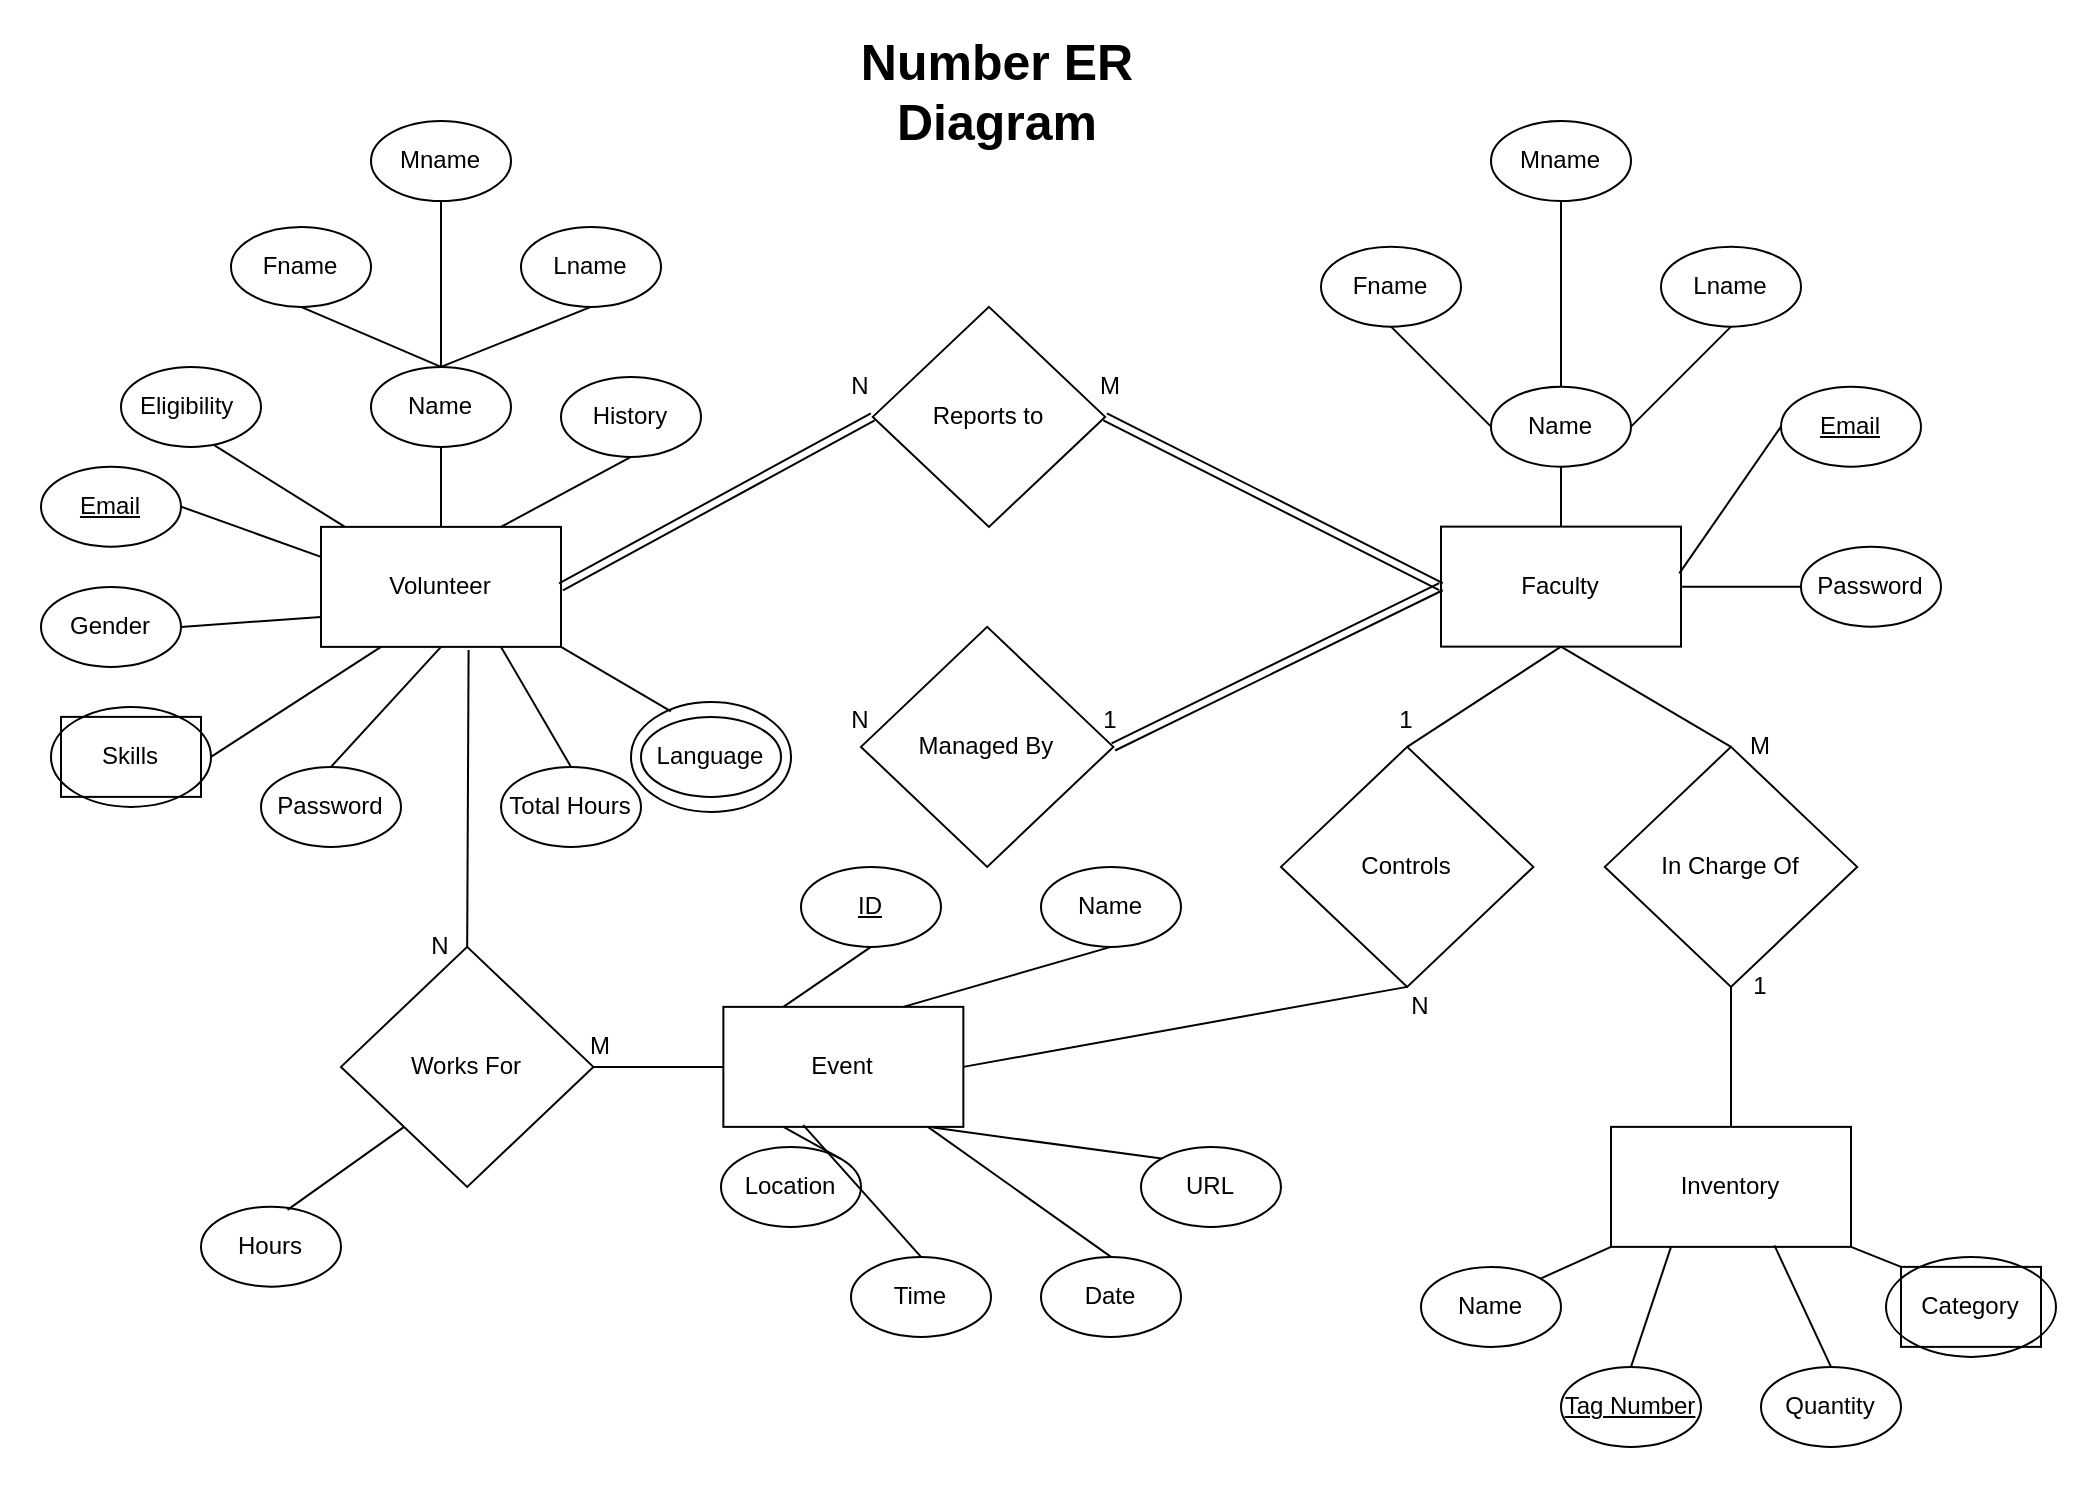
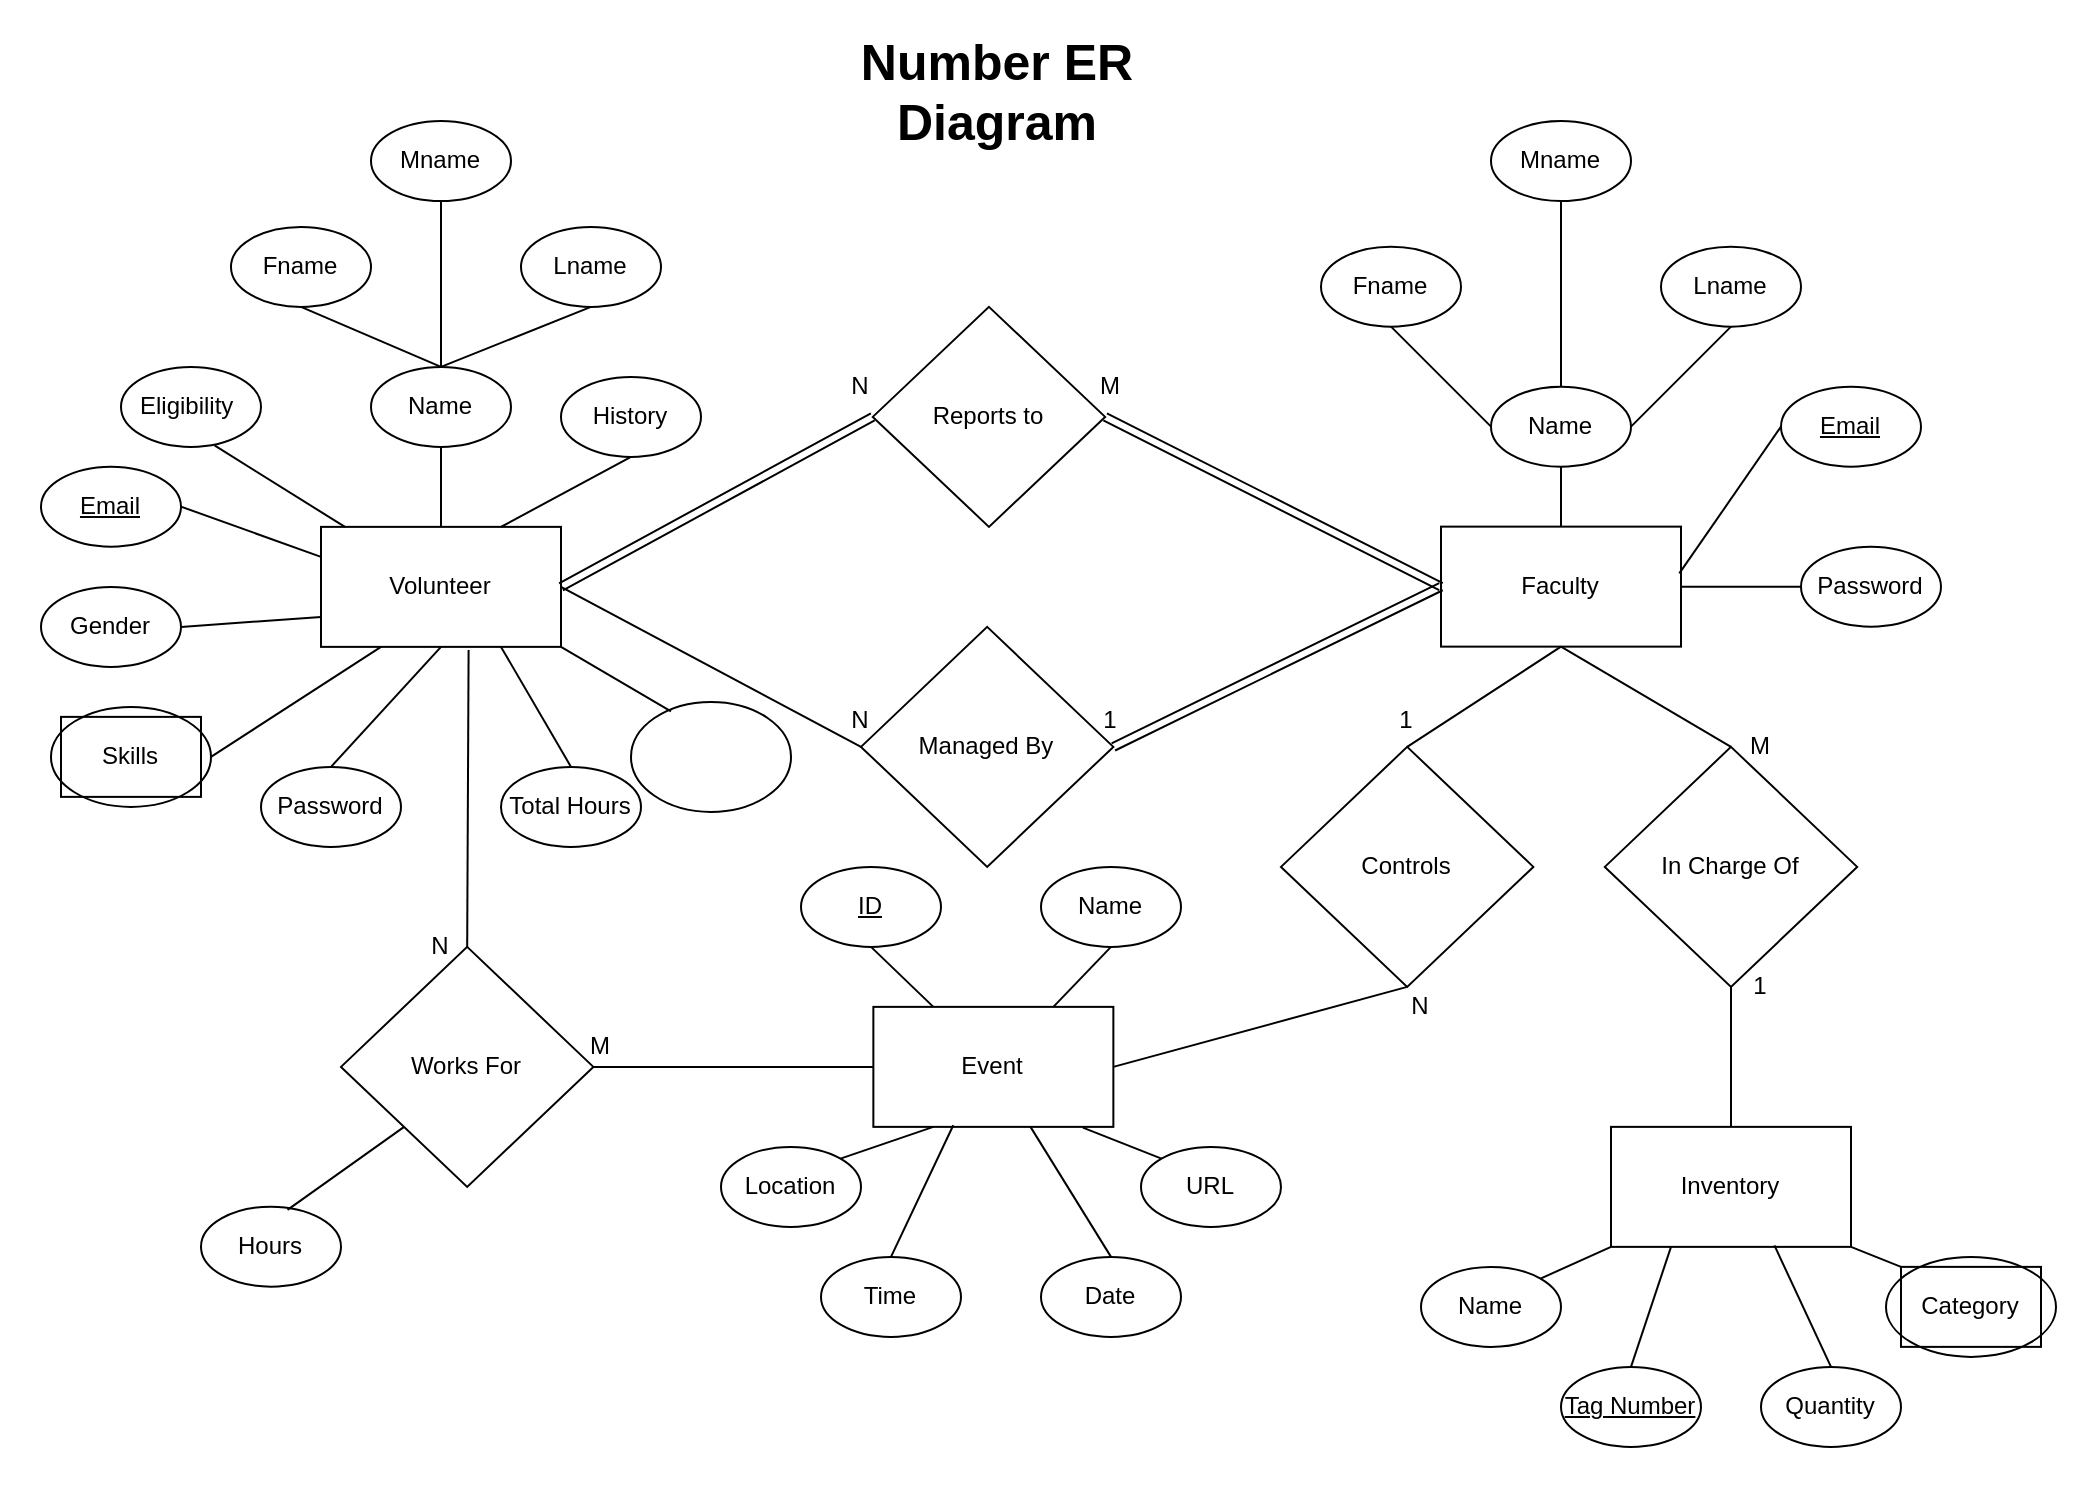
edge "Volunteer" -- "Managed By": added
node "Language": removed
node "Event": moved (843, 1067) -> (993, 1067)
node "Time": moved (921, 1297) -> (891, 1297)
